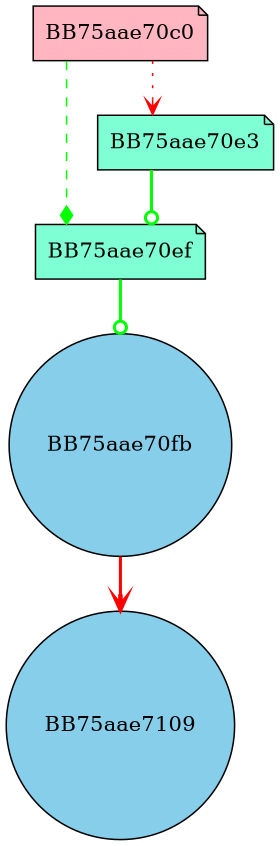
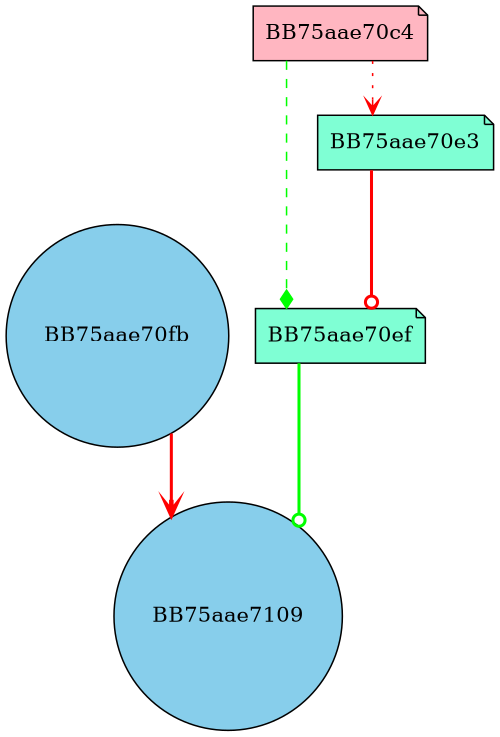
node "BB75aae70c0": label "BB75aae70c0" -> "BB75aae70c4"
edge "BB75aae70e3" -> "BB75aae70ef": color green -> red
edge "BB75aae70ef" -> "BB75aae70fb": now "BB75aae70ef" -> "BB75aae7109"
